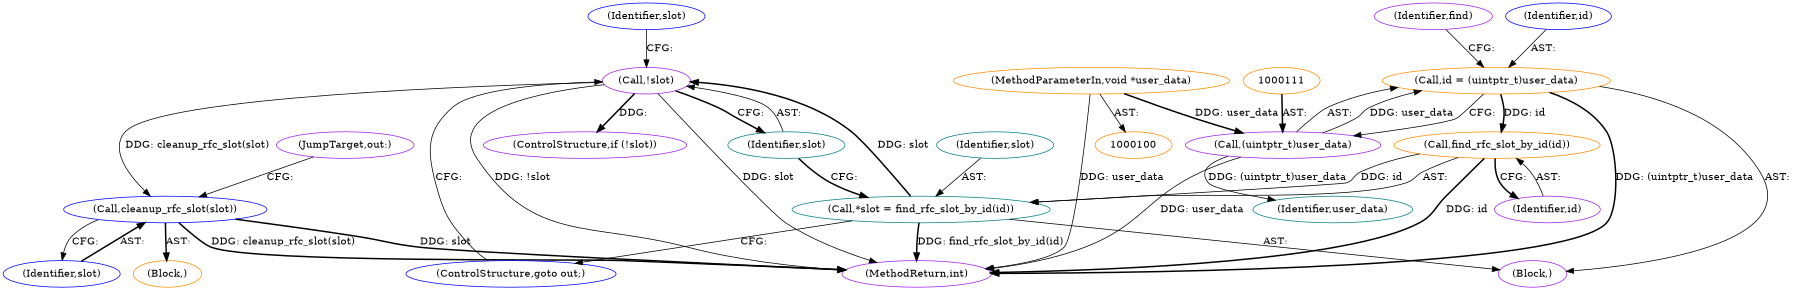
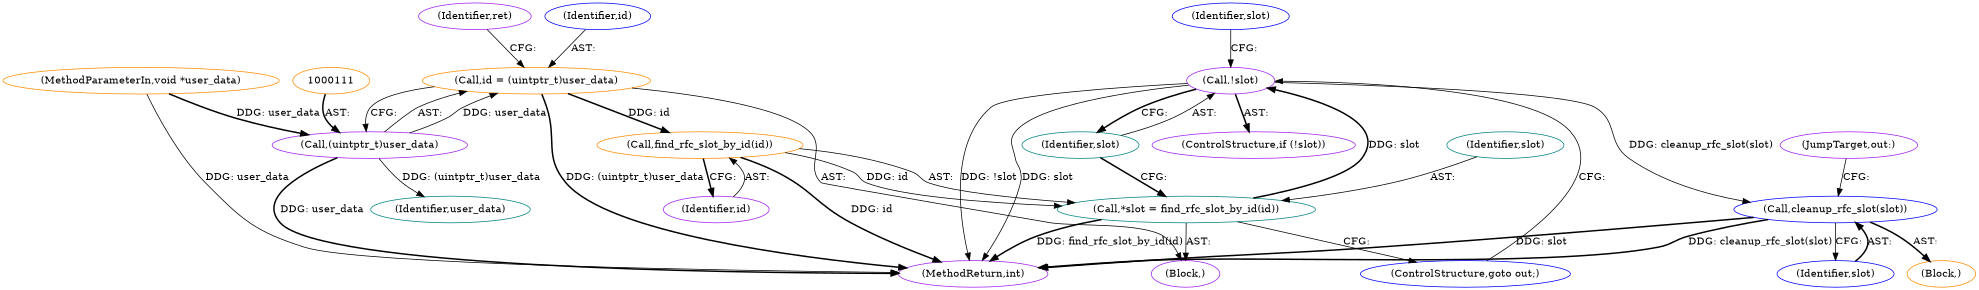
node "(Identifier,find)": label "(Identifier,find)" -> "(Identifier,ret)"
edge "(Call,!slot)" -> "(ControlStructure,if (!slot))": label "DDG: " -> "AST: "
node "1000100": removed
edge "(Call,(uintptr_t)user_data)" -> "(MethodReturn,int)": style solid -> bold
